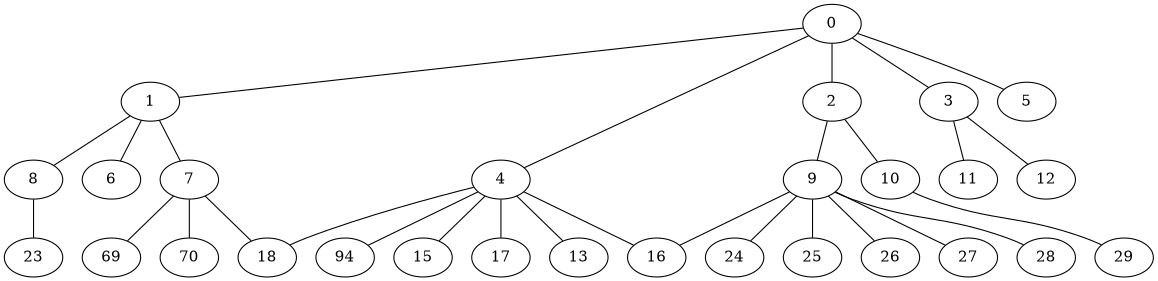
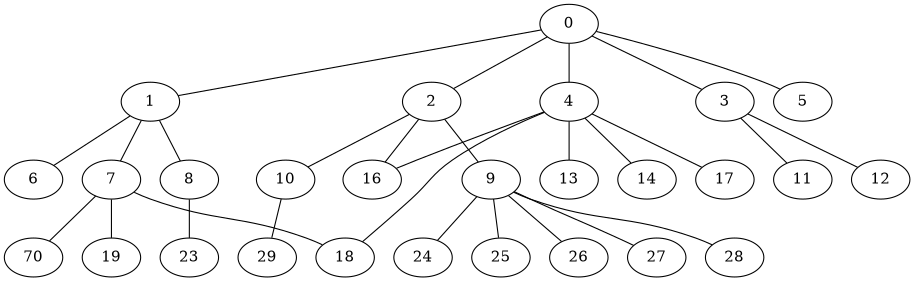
edge "9" -- "16": now "2" -- "16"
node "69": label "69" -> "19"
node "94": label "94" -> "14"
node "15": removed
